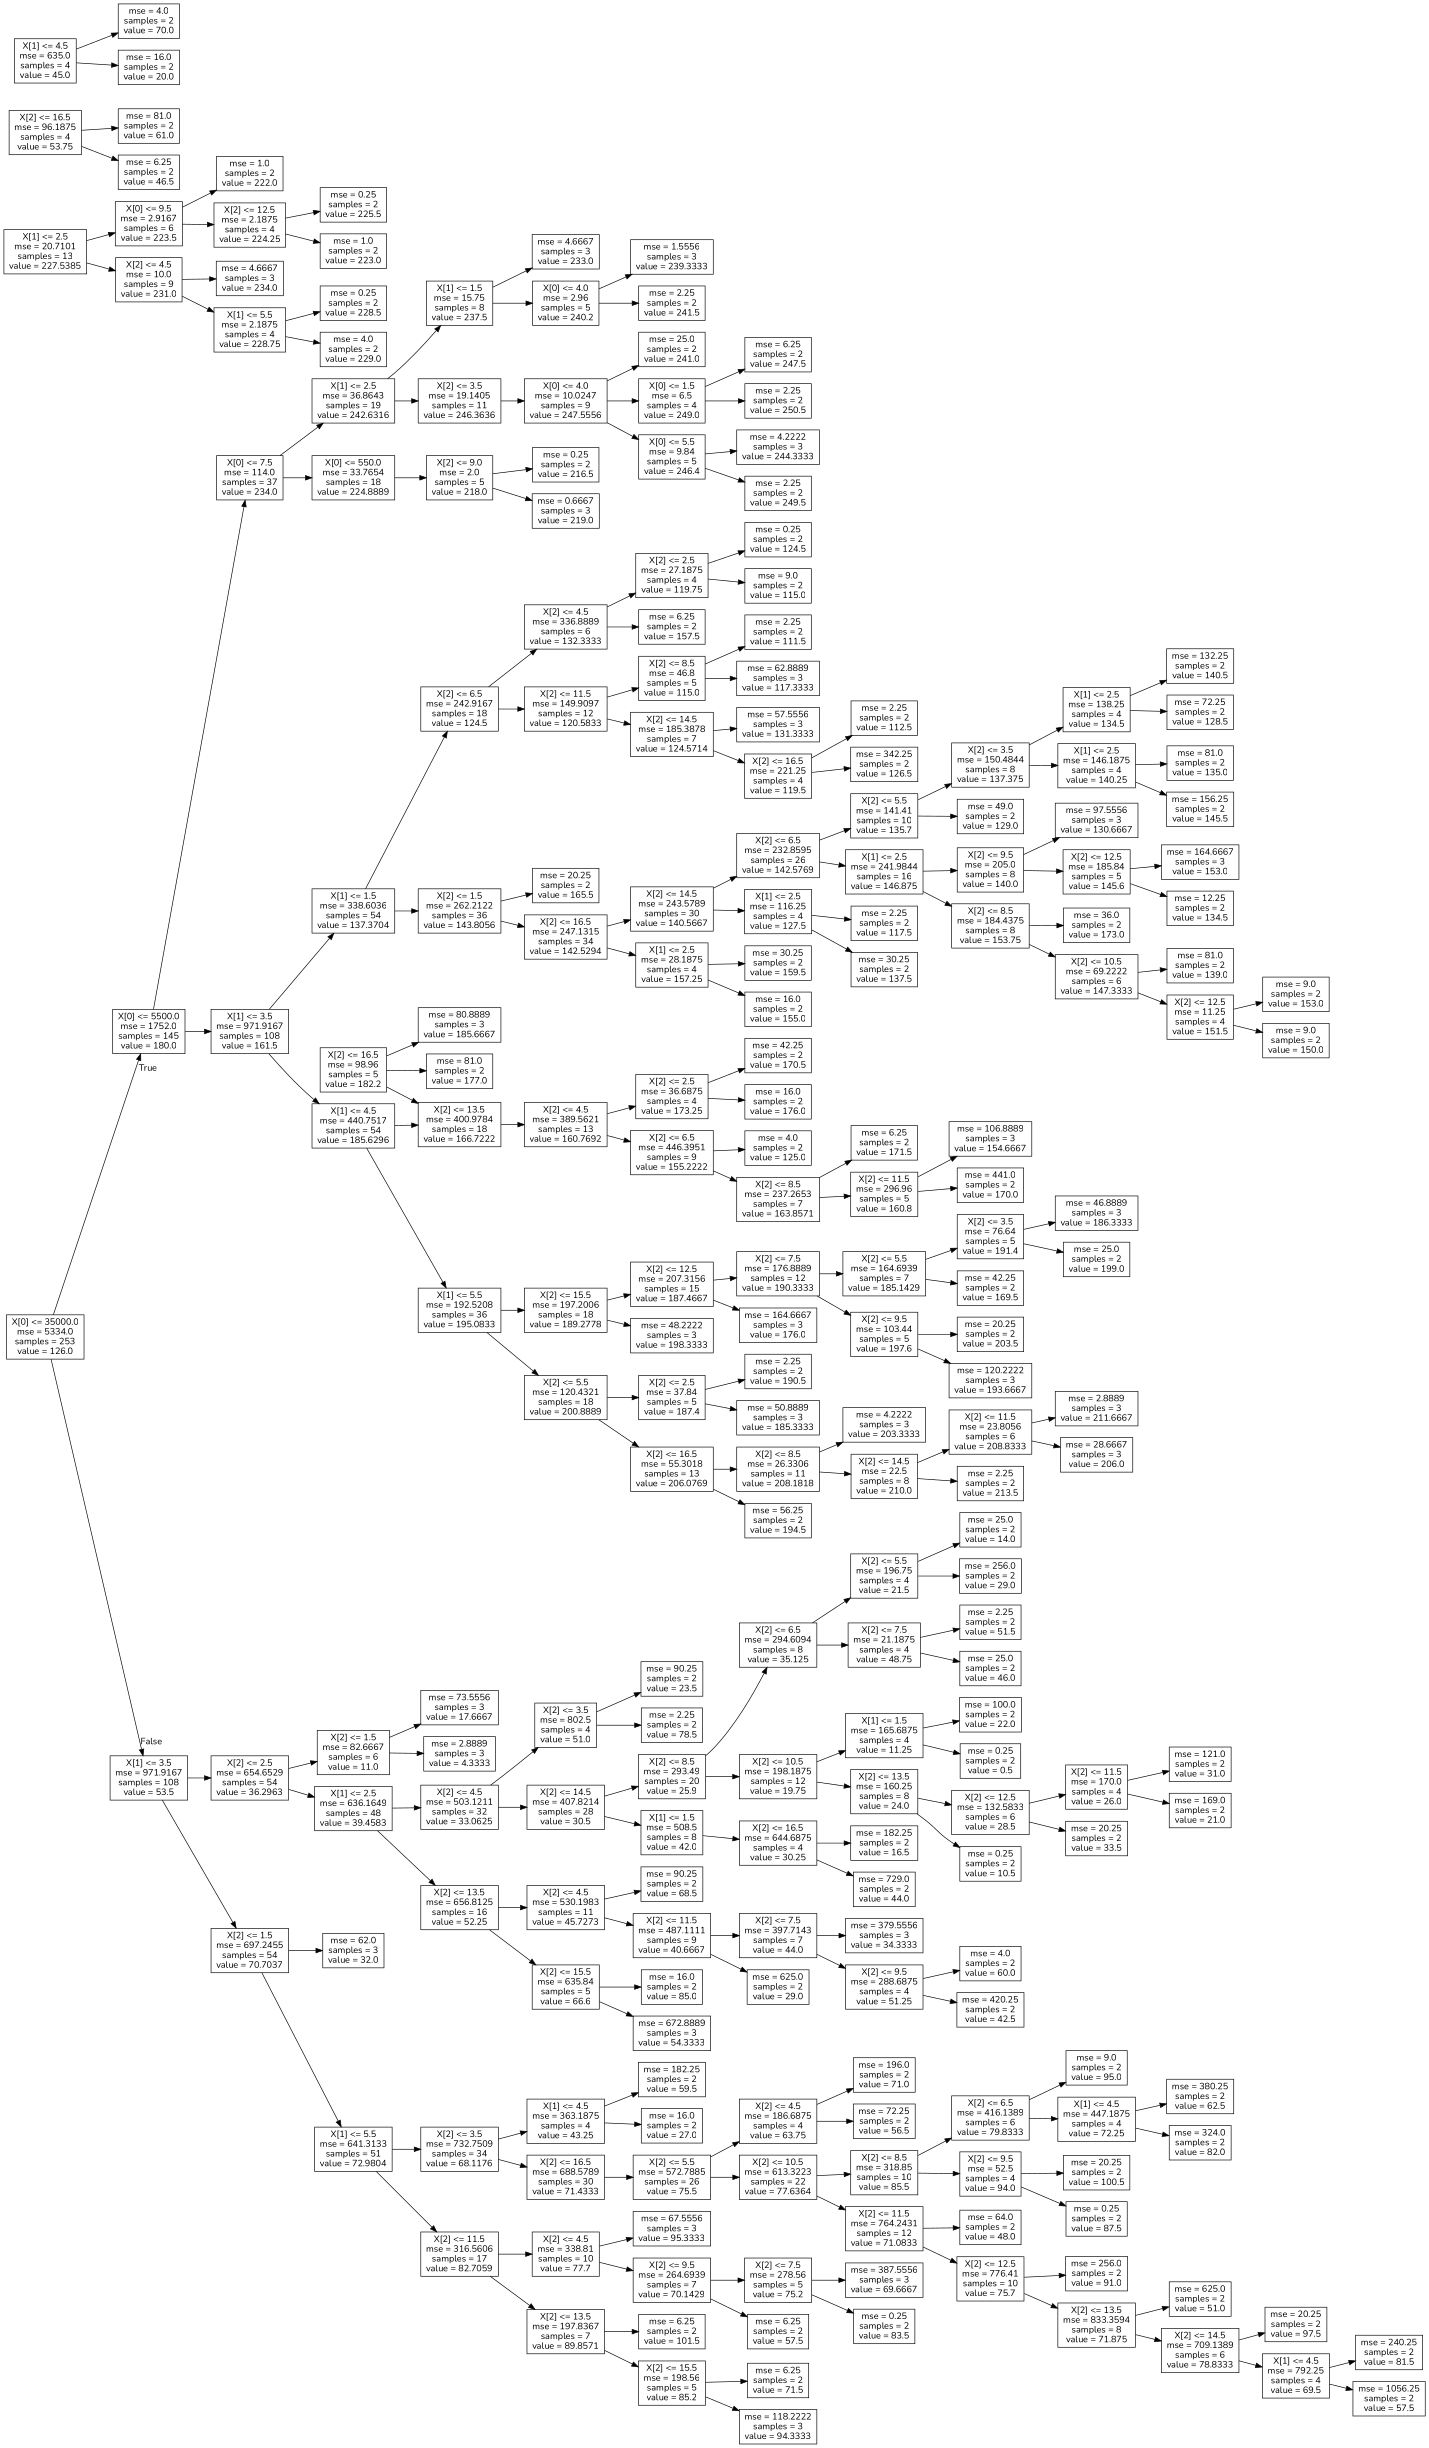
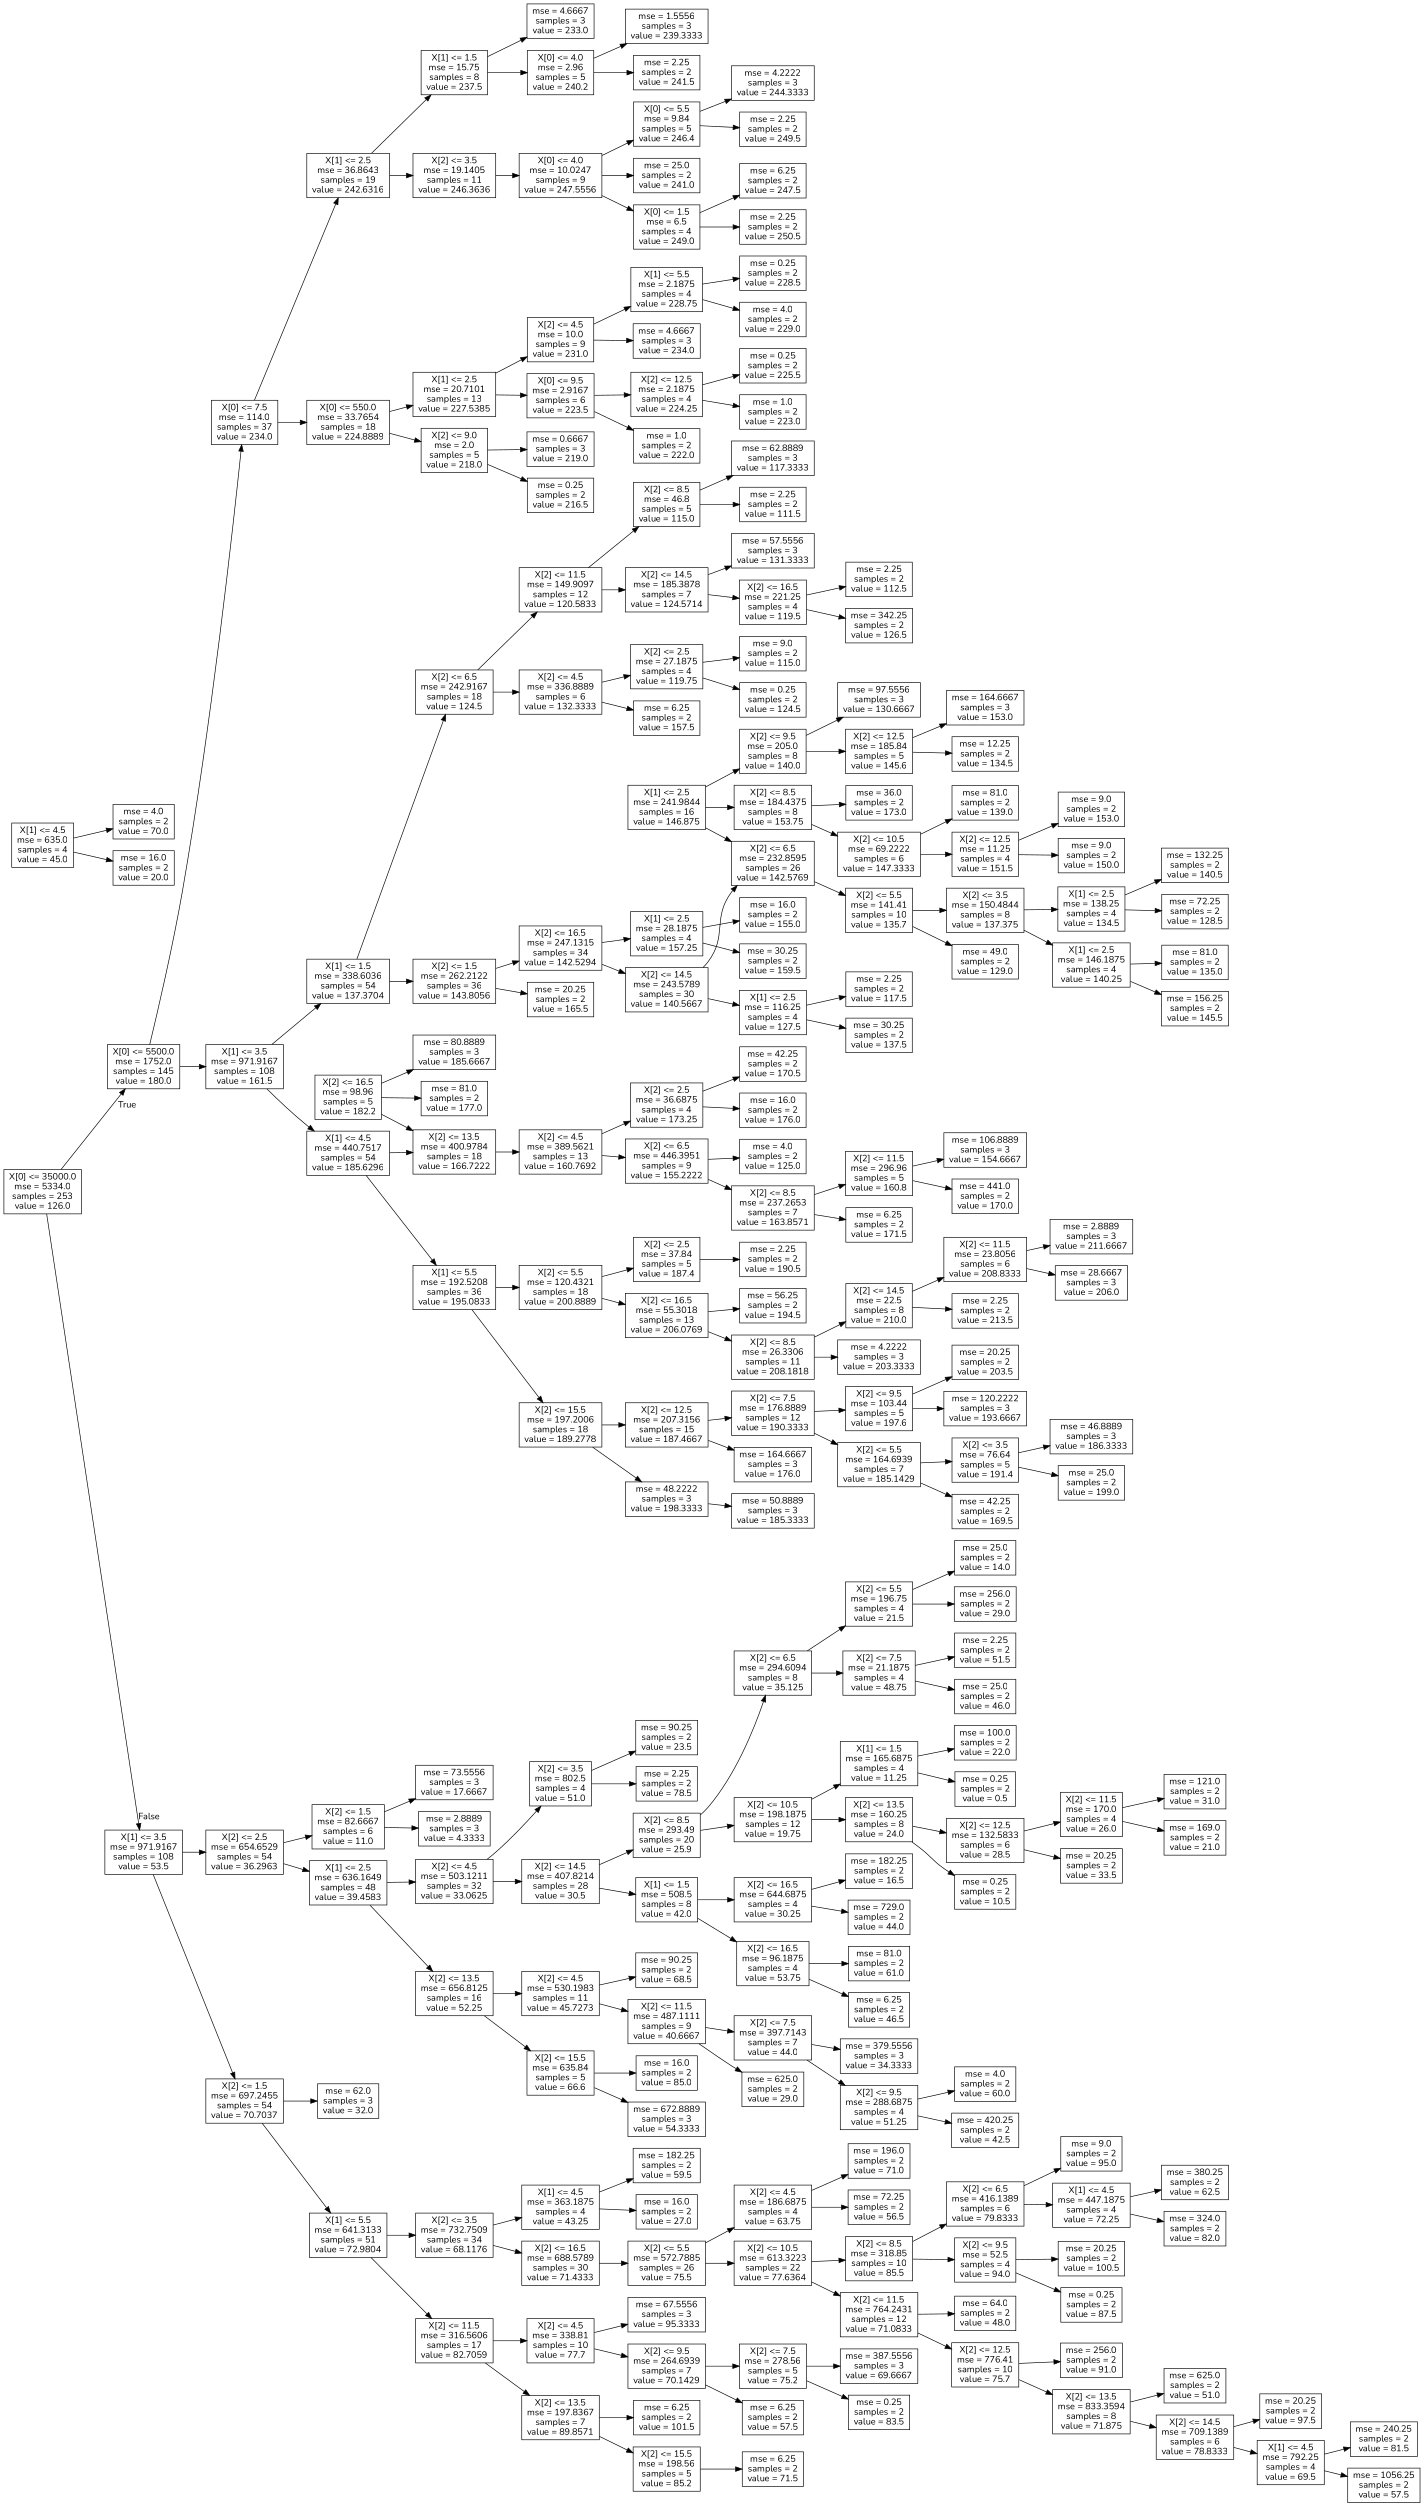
edge "X[0] <= 550.0 mse = 33.7654 samples = 18 value = 224.8889" -> "X[1] <= 2.5 mse = 20.7101 samples = 13 value = 227.5385": added
edge "X[2] <= 6.5 mse = 232.8595 samples = 26 value = 142.5769" -> "X[1] <= 2.5 mse = 241.9844 samples = 16 value = 146.875": reversed
edge "X[2] <= 2.5 mse = 37.84 samples = 5 value = 187.4" -> "mse = 50.8889 samples = 3 value = 185.3333": now "mse = 48.2222 samples = 3 value = 198.3333" -> "mse = 50.8889 samples = 3 value = 185.3333"
edge "X[1] <= 1.5 mse = 508.5 samples = 8 value = 42.0" -> "X[2] <= 16.5 mse = 96.1875 samples = 4 value = 53.75": added
node "mse = 118.2222 samples = 3 value = 94.3333": removed
